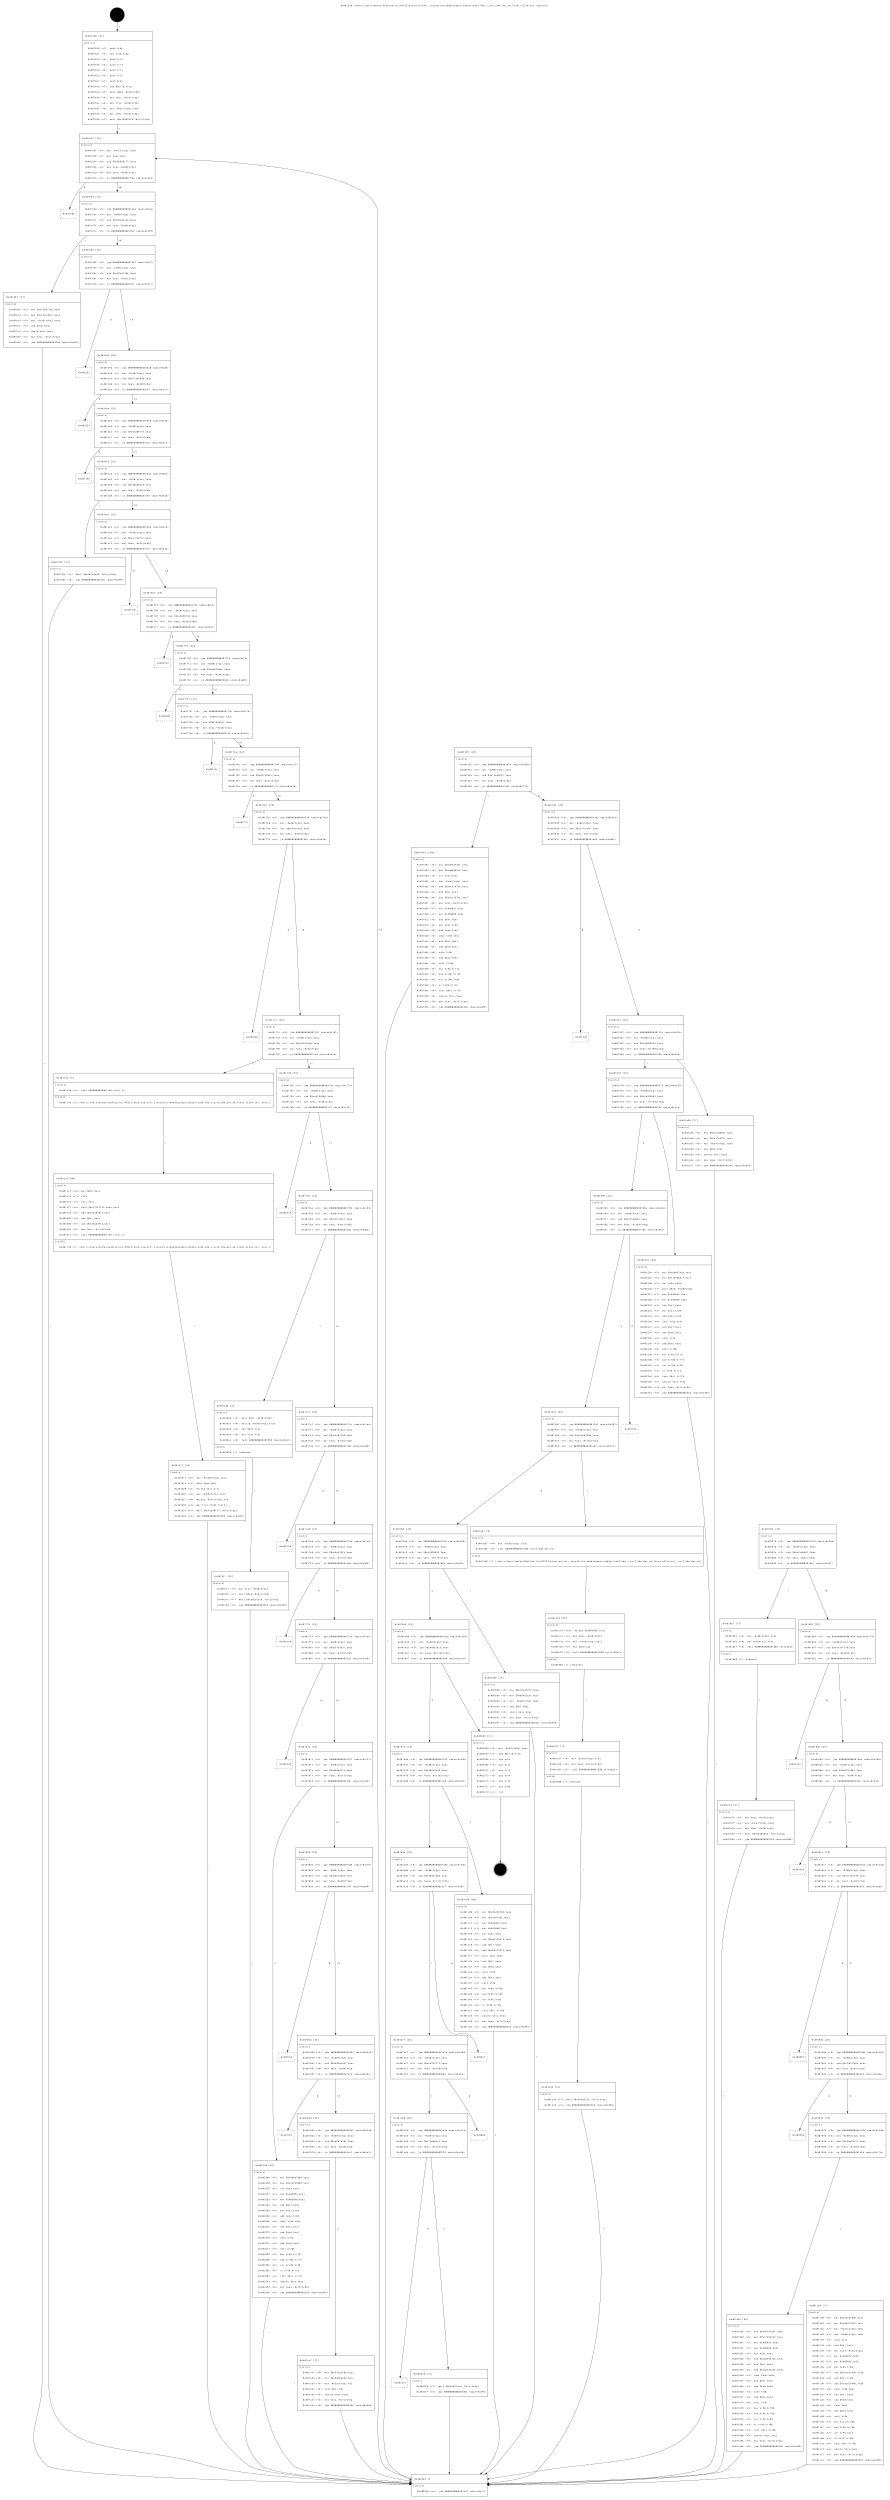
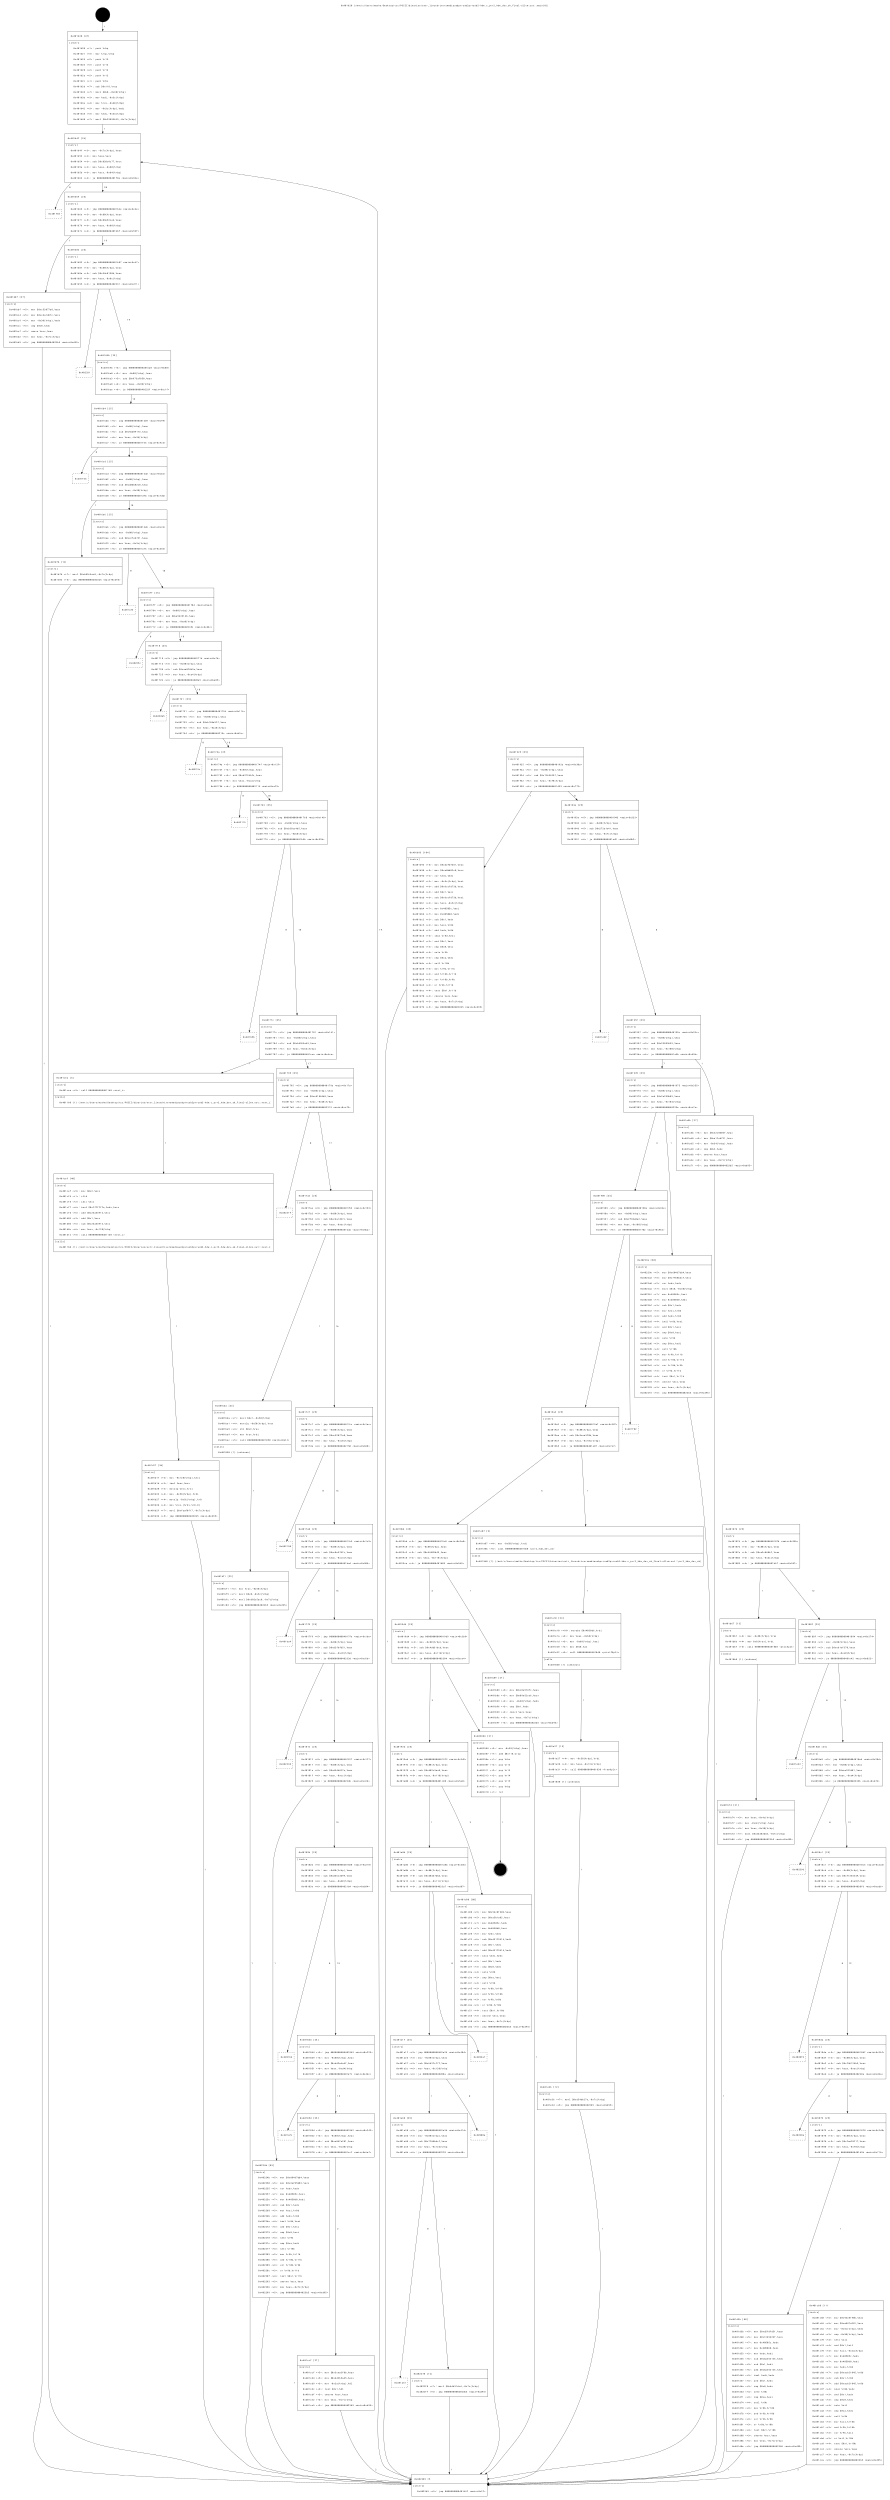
node "0x40223f": removed
